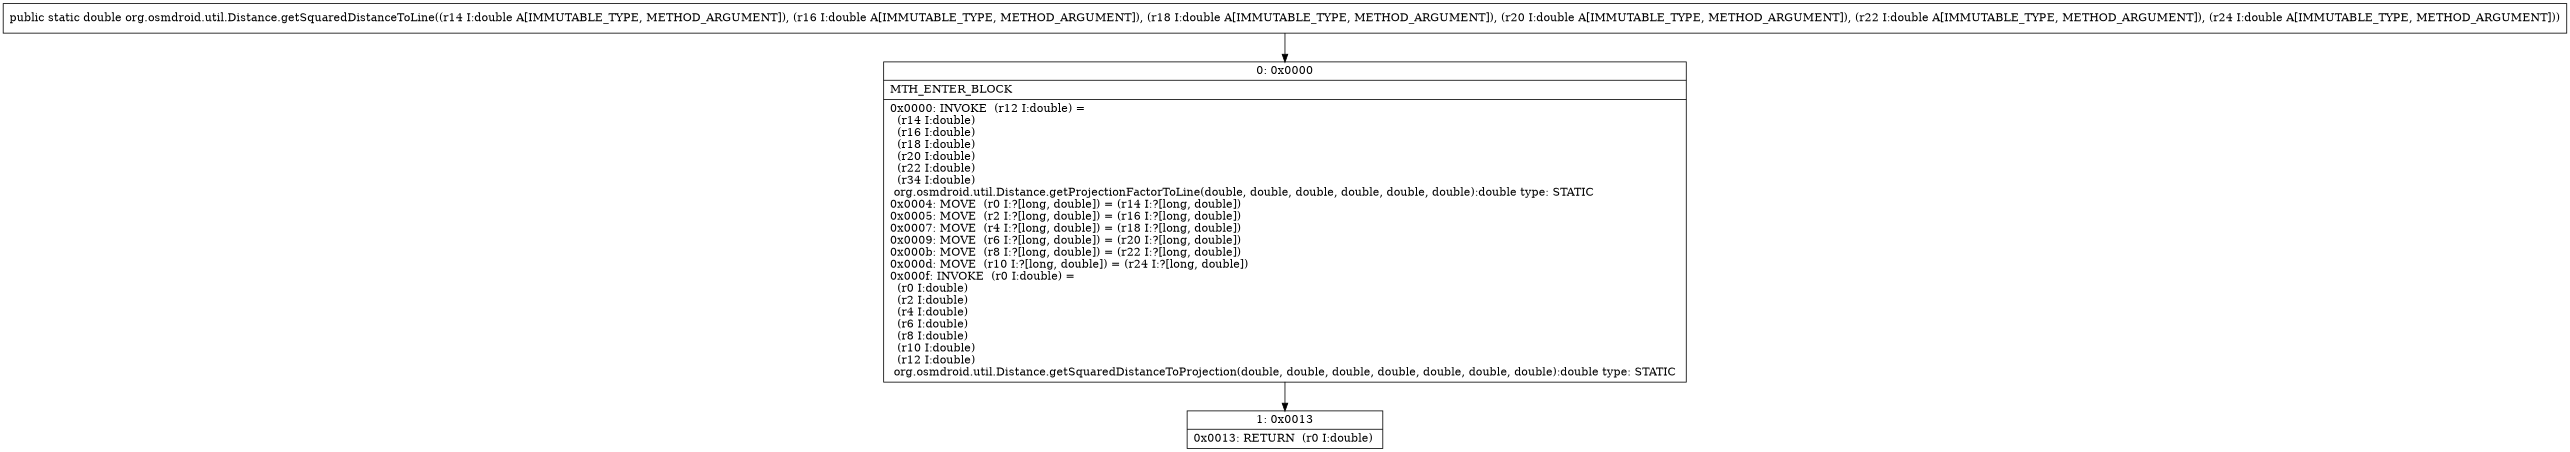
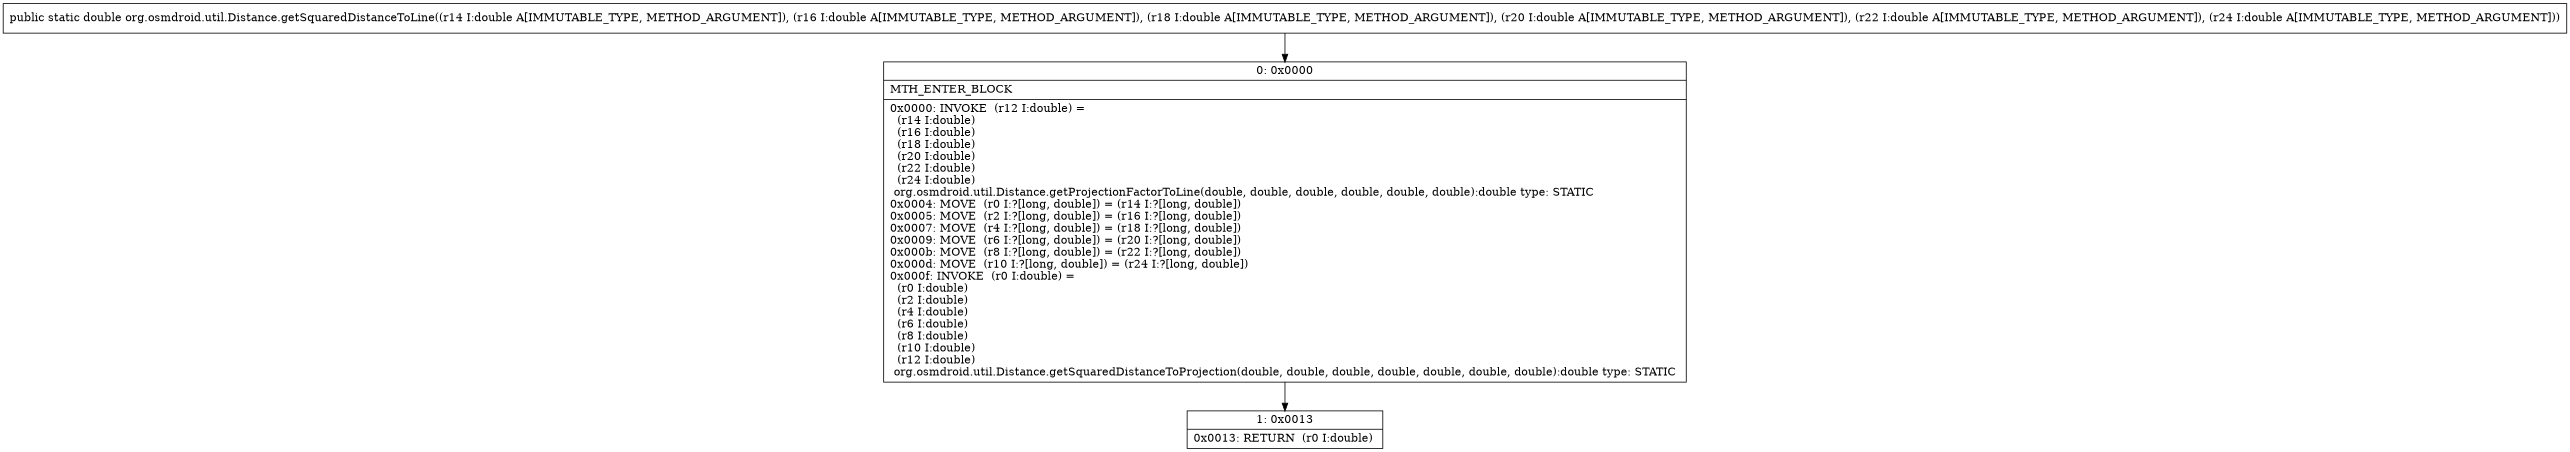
node "0: 0x0000": text "(r34 I:double)" -> "(r24 I:double)"
